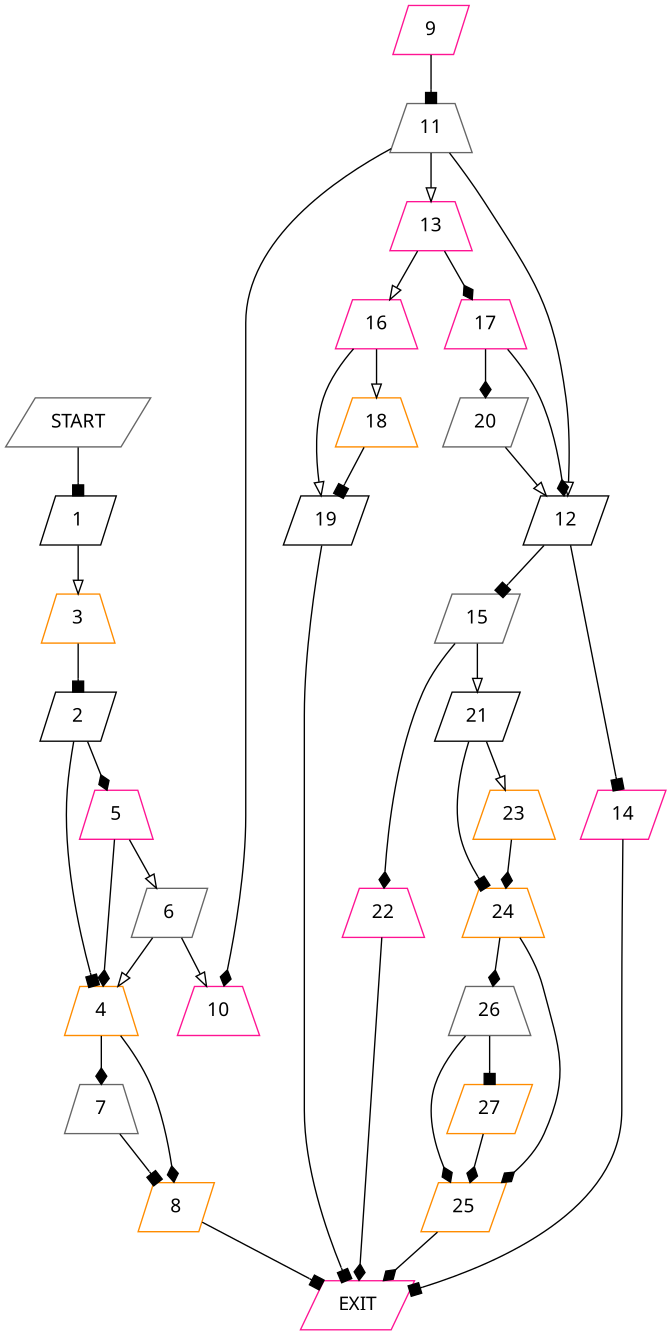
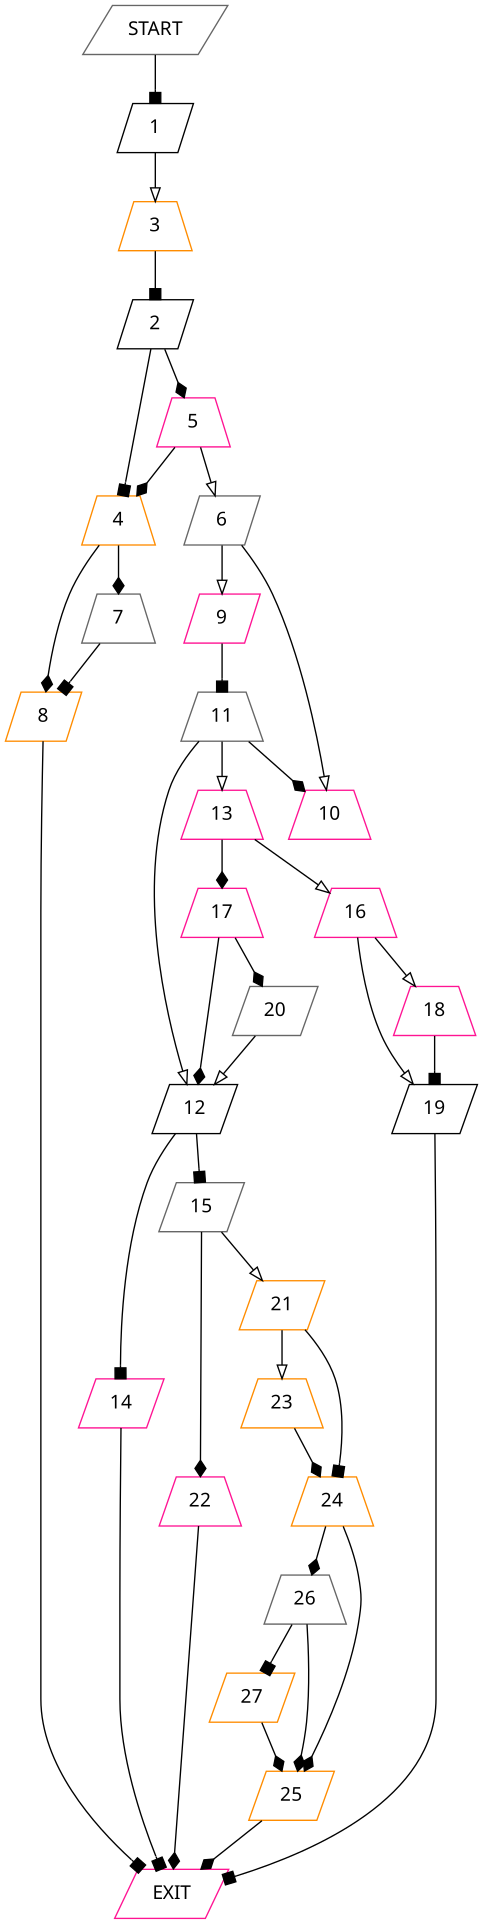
node "18": color darkorange -> deeppink
node "21": color black -> darkorange
edge "6" -> "4": now "6" -> "9"
